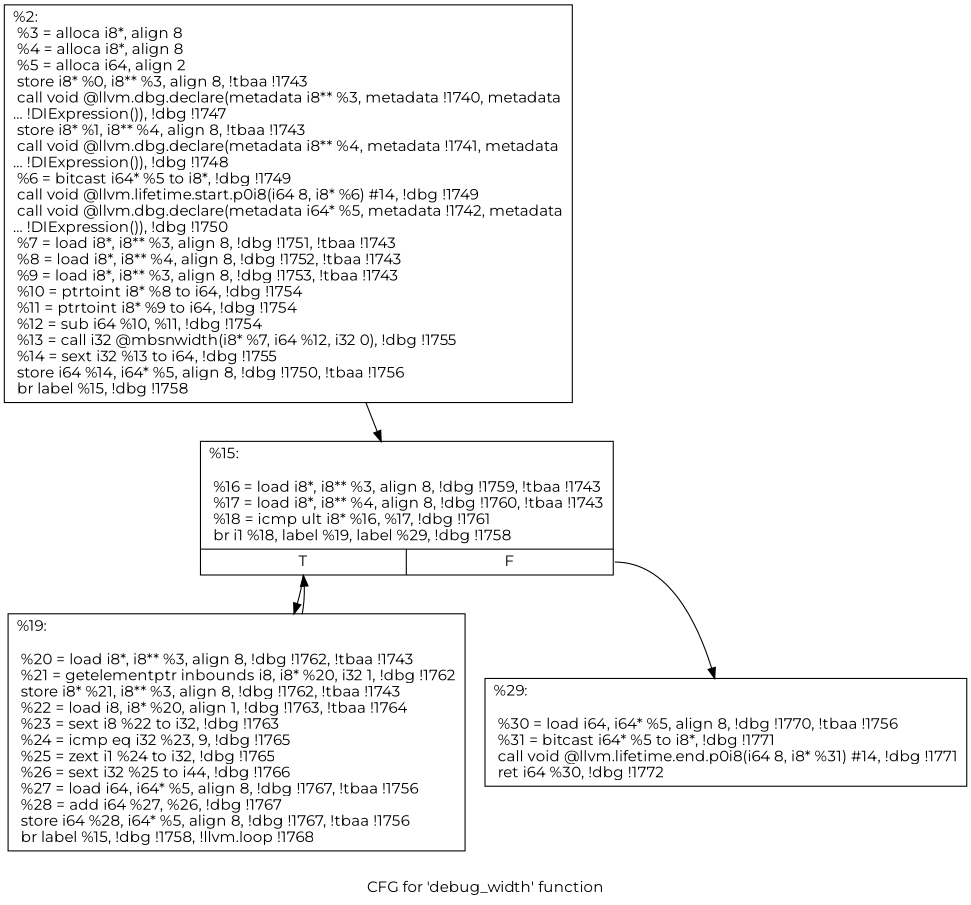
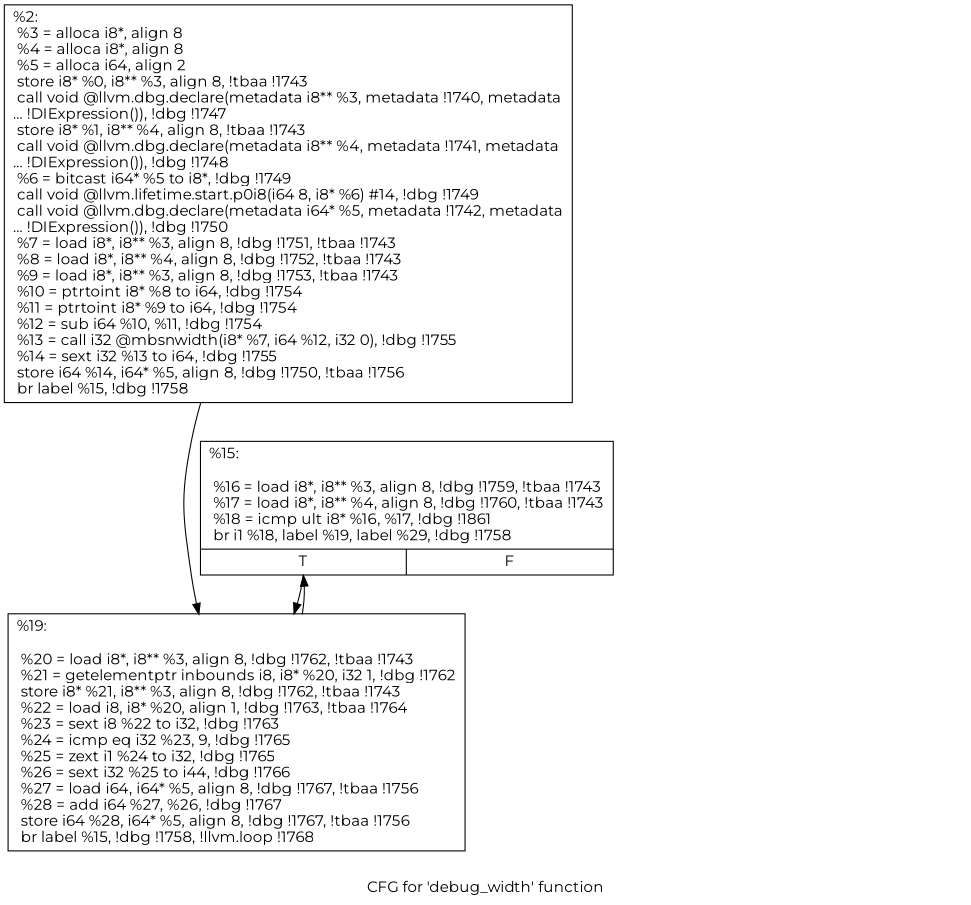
edge "%2:" -> "%15:": now "%2:" -> "%19:"
node "%15:": text "%18 = icmp ult i8* %16, %17, !dbg !1761" -> "%18 = icmp ult i8* %16, %17, !dbg !1861"
node "%29:": removed
